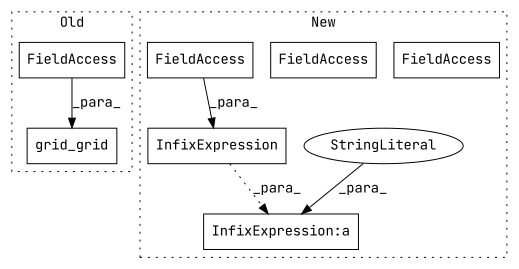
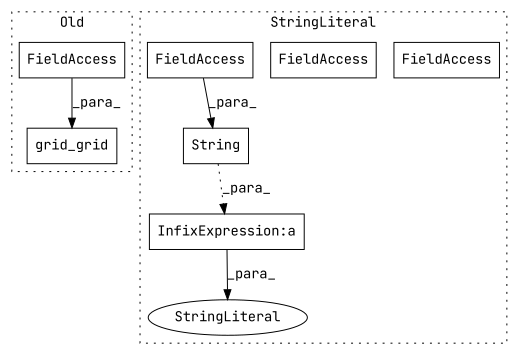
cluster "New": label "New" -> "StringLiteral"
node "InfixExpression": label "InfixExpression" -> "String"
edge "StringLiteral" -> "InfixExpression:a": reversed
